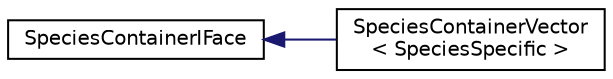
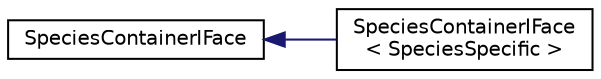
node "SpeciesContainerVector < SpeciesSpecific >": label "SpeciesContainerVector < SpeciesSpecific >" -> "SpeciesContainerIFace < SpeciesSpecific >"
